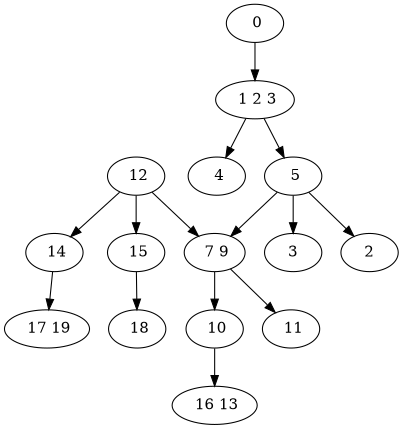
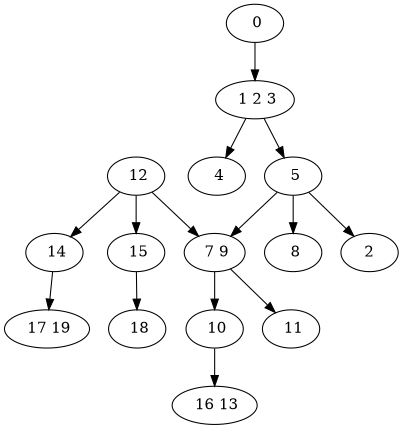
node "3": label "3" -> "8"
